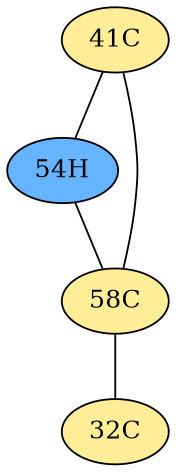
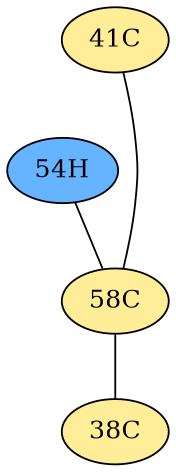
edge "41C" -- "54H": removed
node "32C": label "32C" -> "38C"
